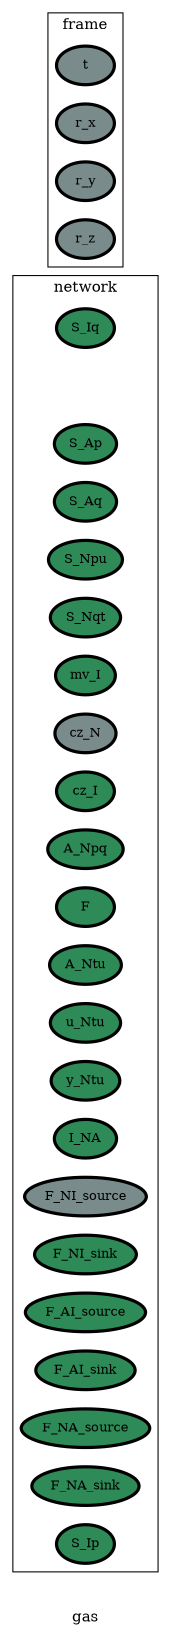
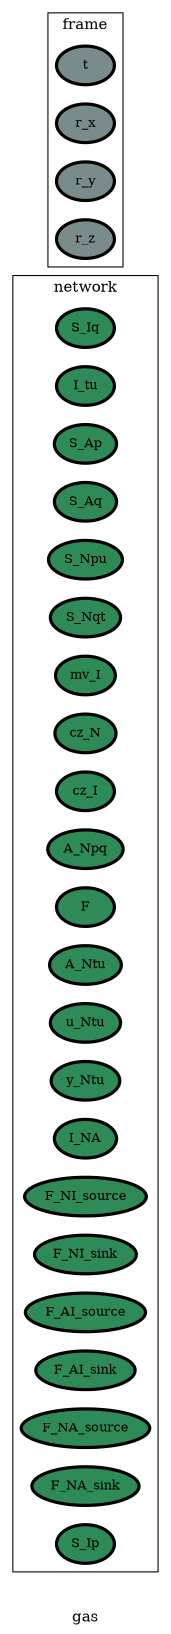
node "I_tu": added
node "cz_N": fillcolor lightcyan4 -> seagreen
node "F_NI_source": fillcolor lightcyan4 -> seagreen
